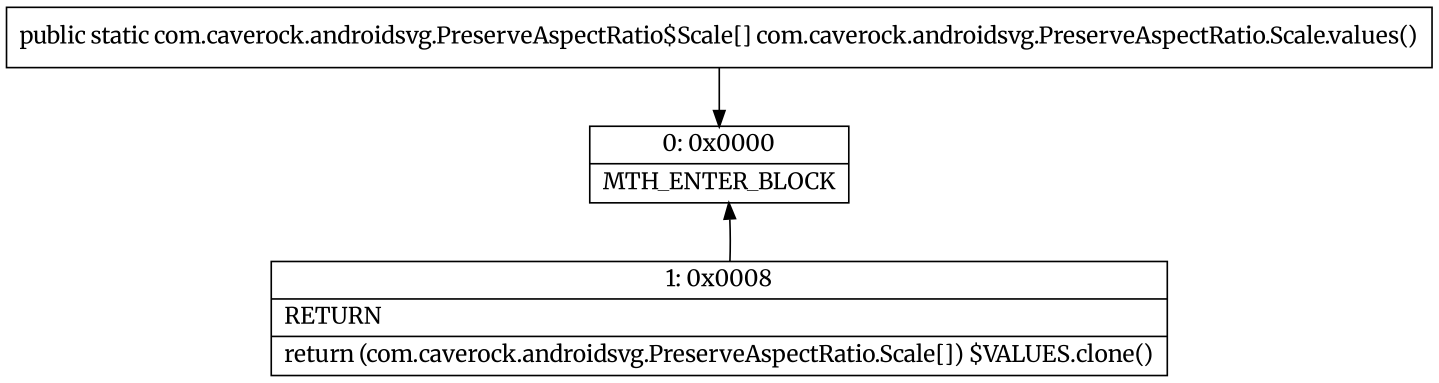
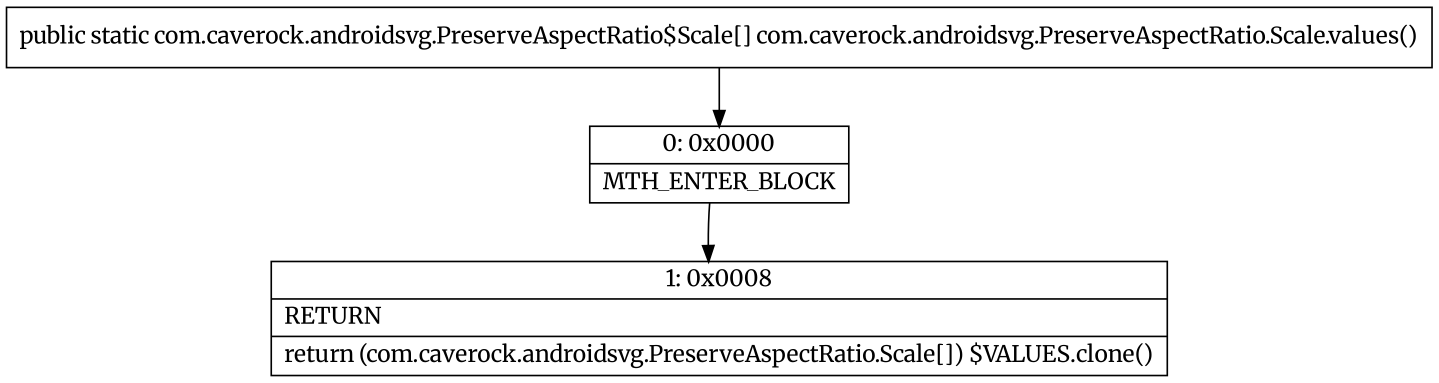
edge "1: 0x0008" -> "0: 0x0000": reversed
